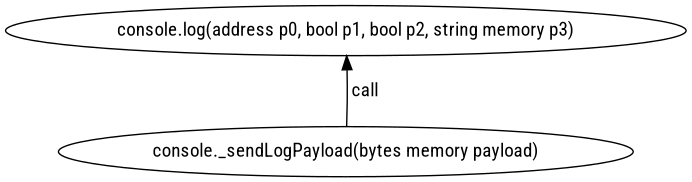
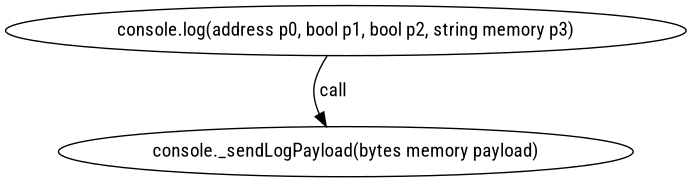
edge "console._sendLogPayload(bytes memory payload)" -> "console.log(address p0, bool p1, bool p2, string memory p3)": reversed
